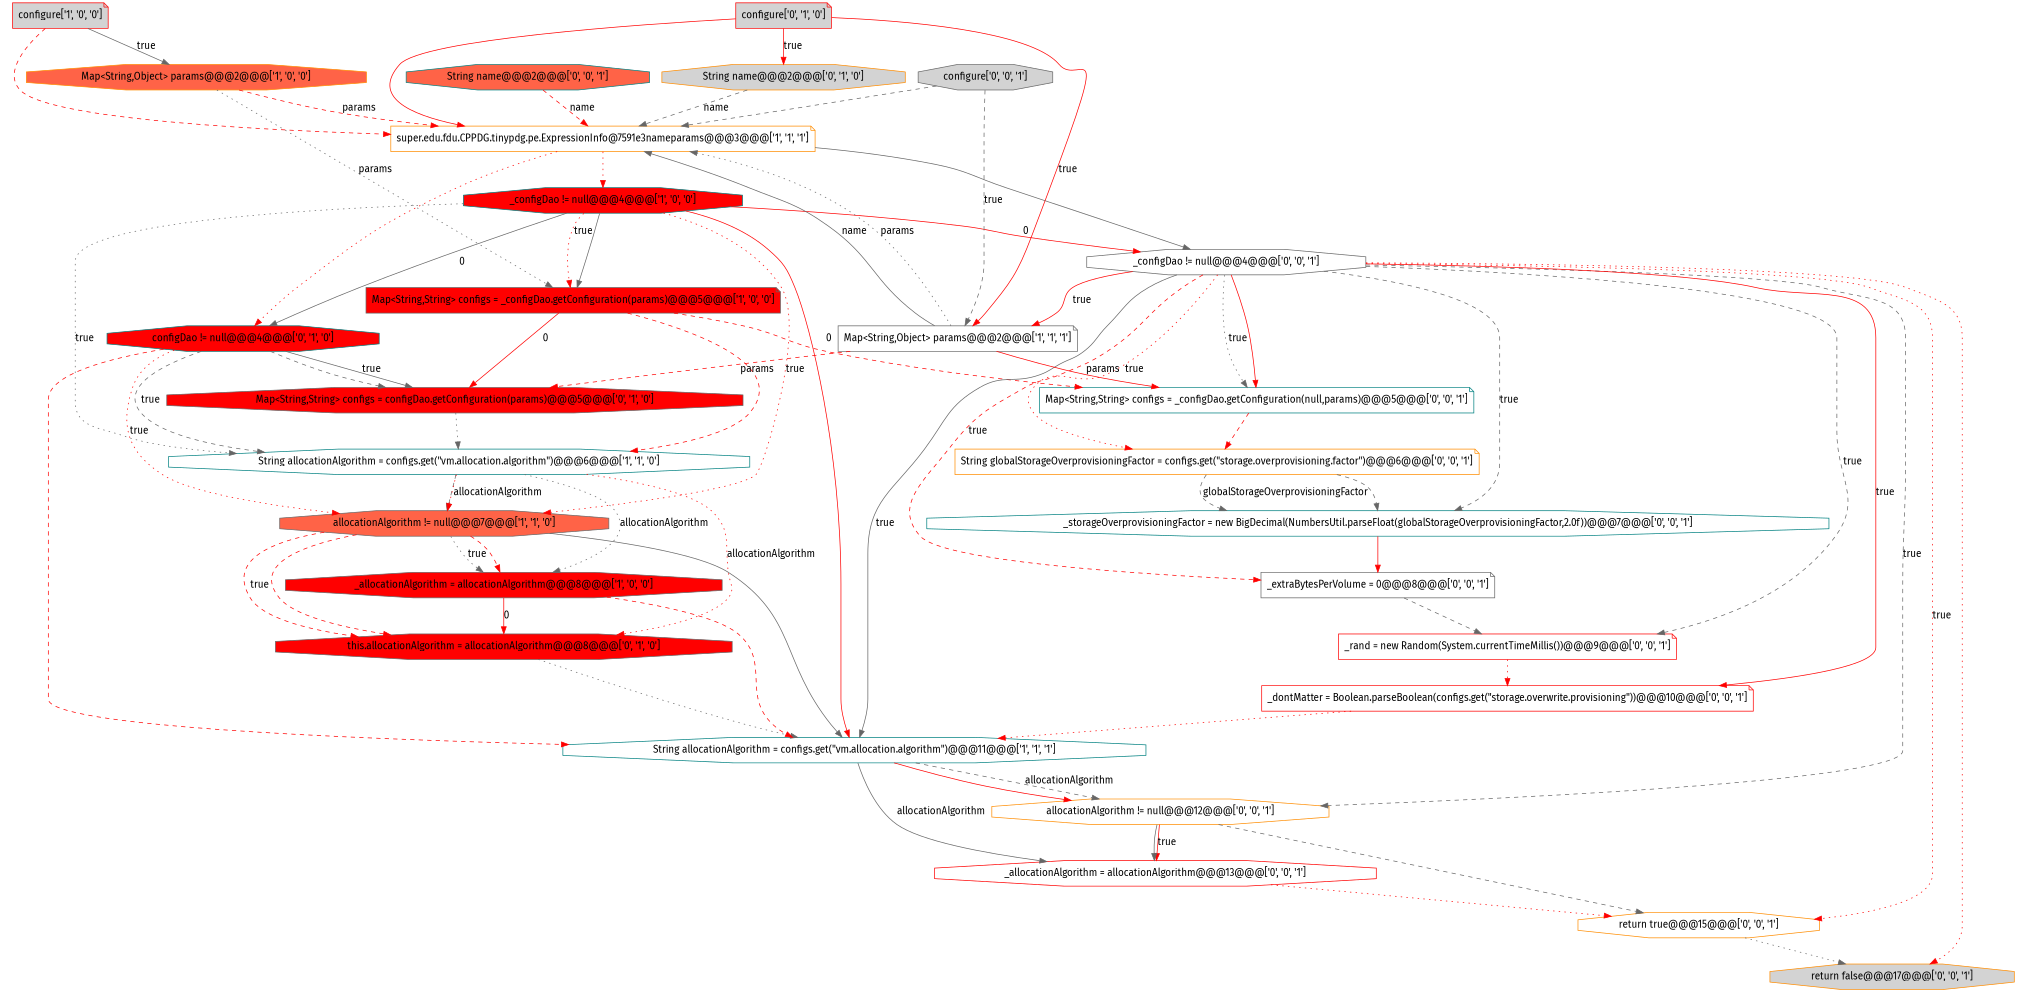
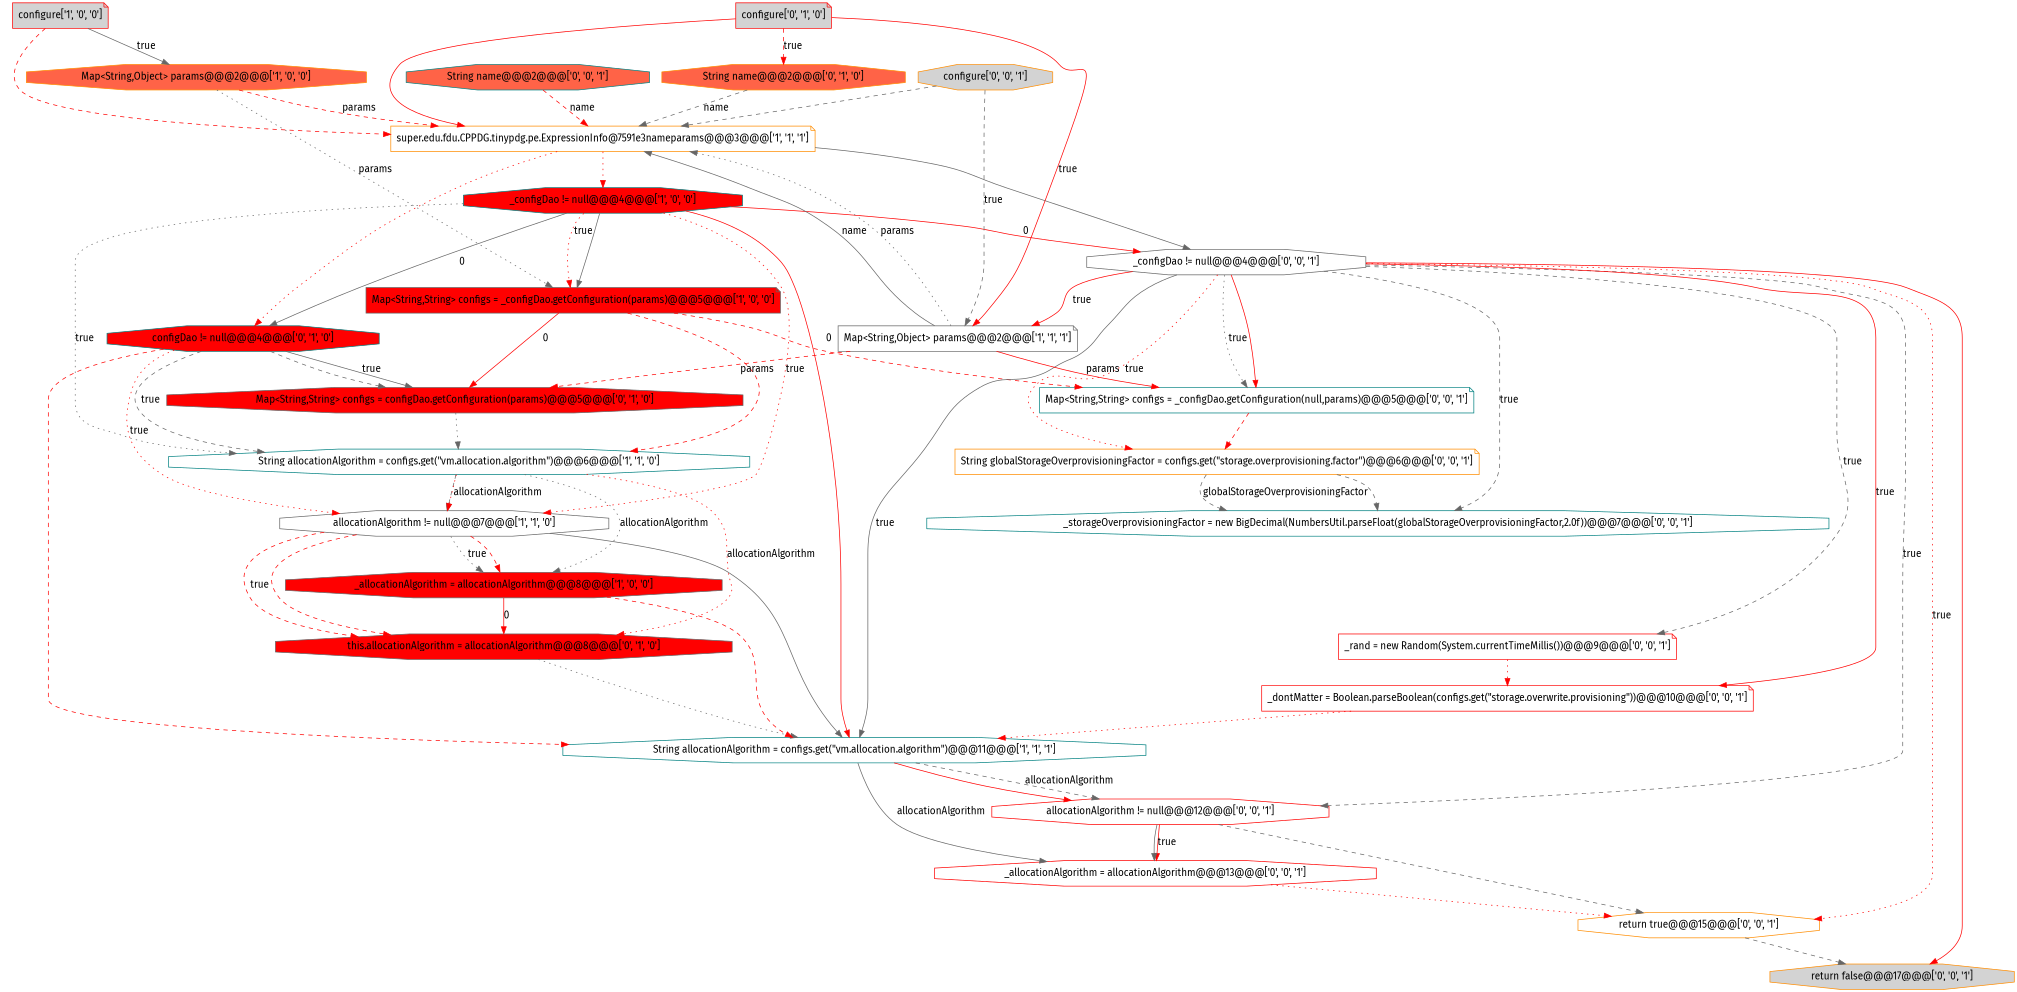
edge "configure['0', '1', '0']" -> "String name@@@2@@@['0', '1', '0']": style solid -> dashed
node "String name@@@2@@@['0', '1', '0']": fillcolor lightgray -> tomato
node "configure['0', '0', '1']": color gray40 -> darkorange
edge "_configDao != null@@@4@@@['0', '0', '1']" -> "return false@@@17@@@['0', '0', '1']": style dotted -> solid
node "allocationAlgorithm != null@@@7@@@['1', '1', '0']": fillcolor tomato -> white
node "_extraBytesPerVolume = 0@@@8@@@['0', '0', '1']": removed
node "allocationAlgorithm != null@@@12@@@['0', '0', '1']": color darkorange -> red
edge "return true@@@15@@@['0', '0', '1']" -> "return false@@@17@@@['0', '0', '1']": style dotted -> dashed
